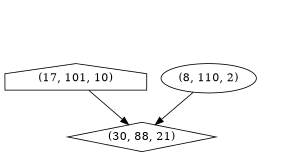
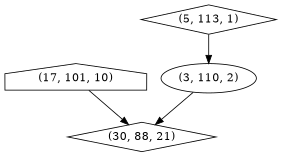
node "(5, 113, 1)": added
node "(8, 110, 2)": label "(8, 110, 2)" -> "(3, 110, 2)"
